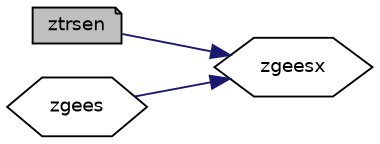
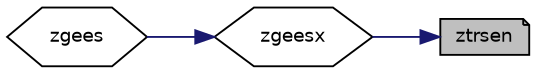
edge "ztrsen" -> "zgeesx": reversed
